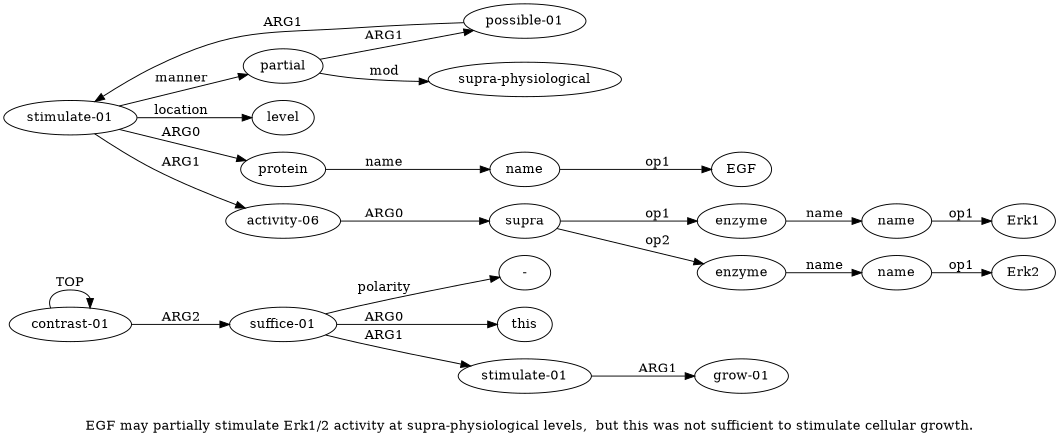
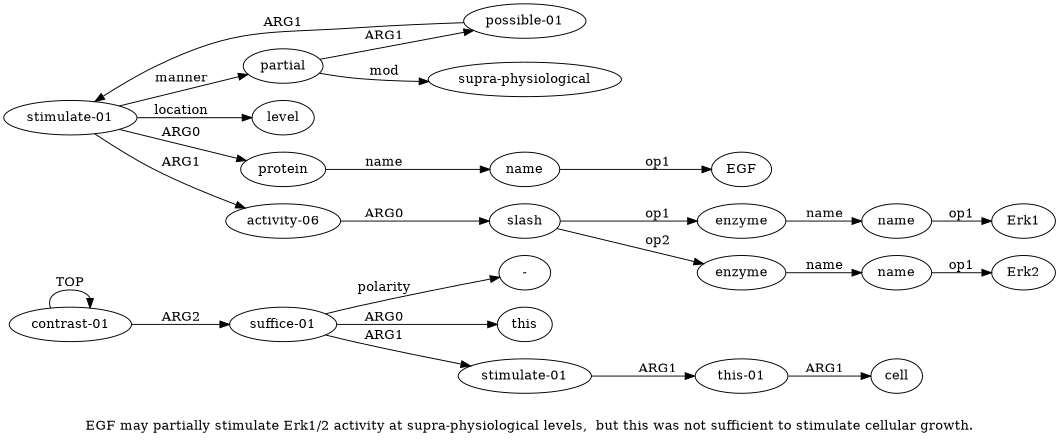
node "supra": label "supra" -> "slash"
node "grow-01": label "grow-01" -> "this-01"
node "cell": added
